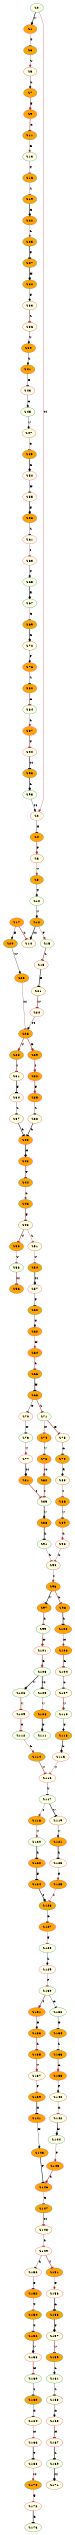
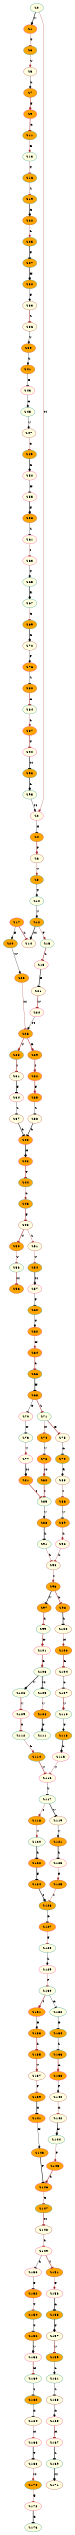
edge "S85" -> "S88": style bold -> solid
node "S100": fillcolor orange -> lightyellow
